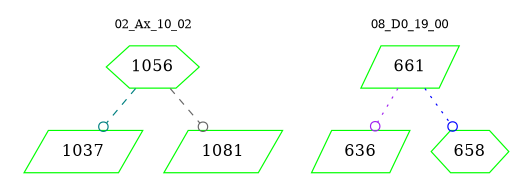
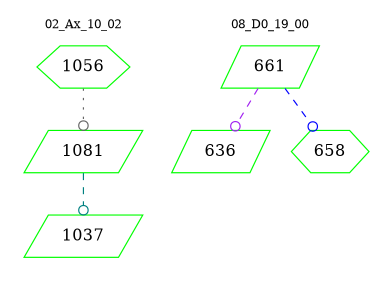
edge "661" -> "636": style dotted -> dashed
edge "661" -> "658": style dotted -> dashed
edge "1056" -> "1037": now "1081" -> "1037"
edge "1056" -> "1081": style dashed -> dotted
